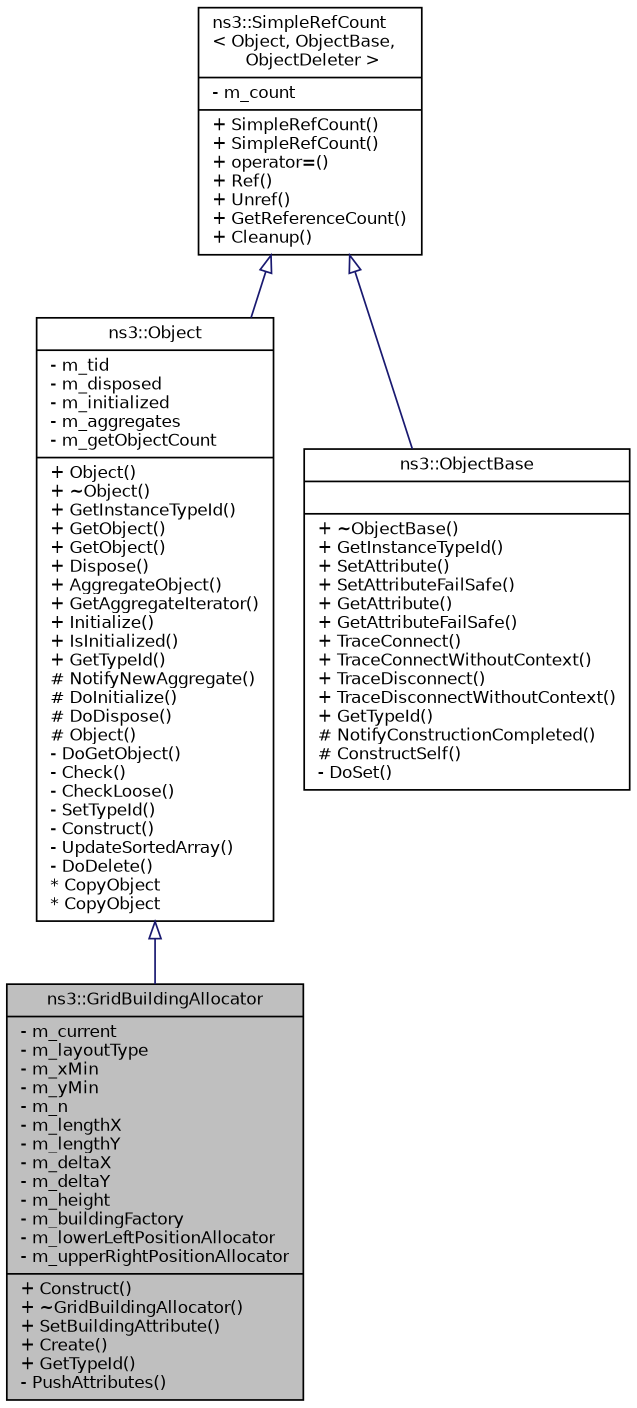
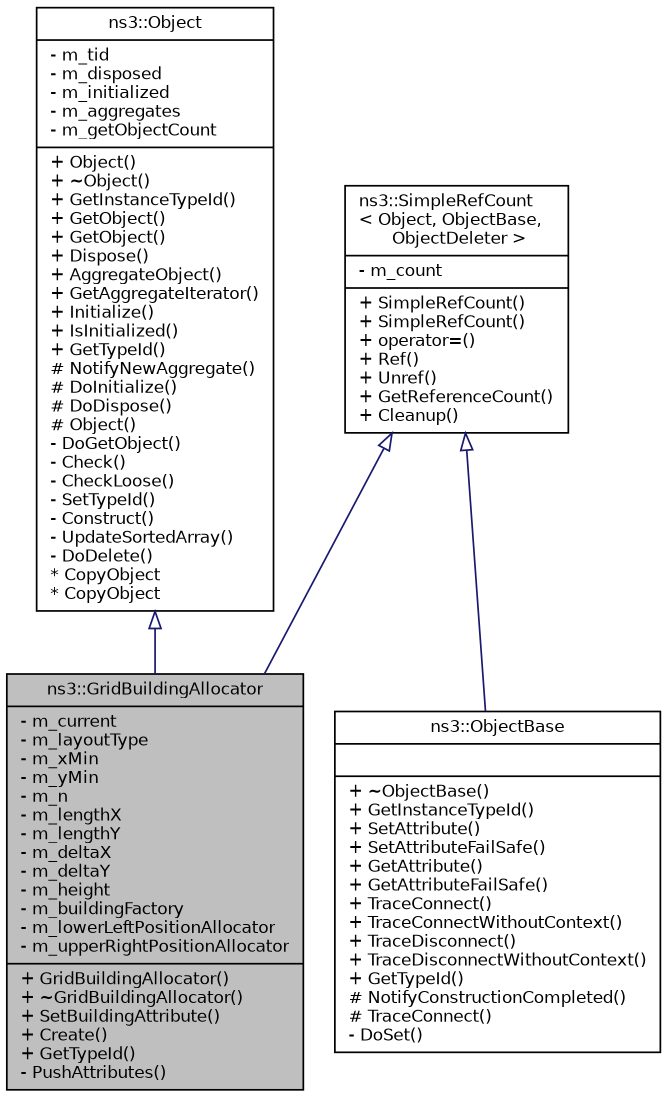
edge "ns3::Object" -> "ns3::SimpleRefCount": now "ns3::GridBuildingAllocator" -> "ns3::SimpleRefCount"
node "ns3::ObjectBase": text "# ConstructSelf()" -> "# TraceConnect()"
node "ns3::GridBuildingAllocator": text "+ Construct()" -> "+ GridBuildingAllocator()"
